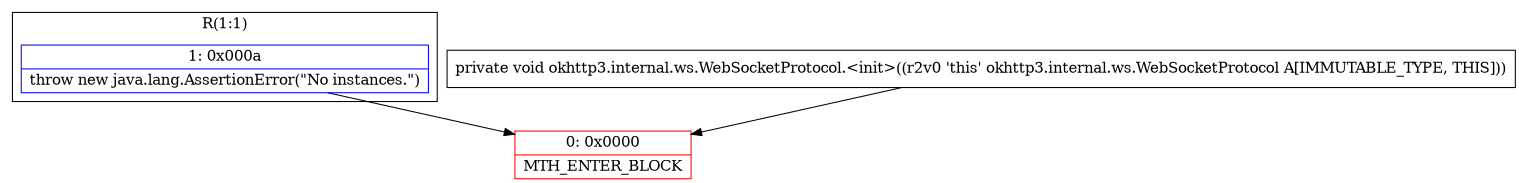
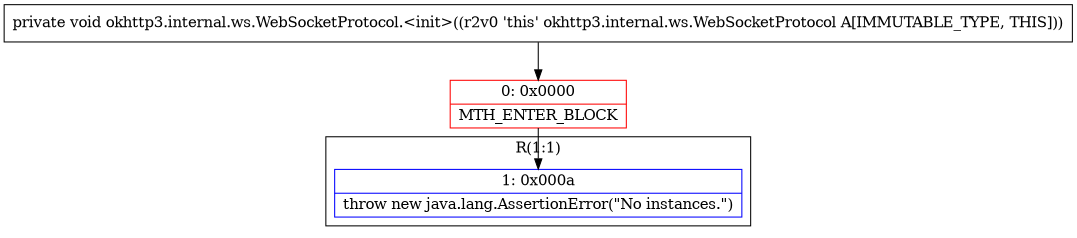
edge "1: 0x000a" -> "0: 0x0000": reversed
